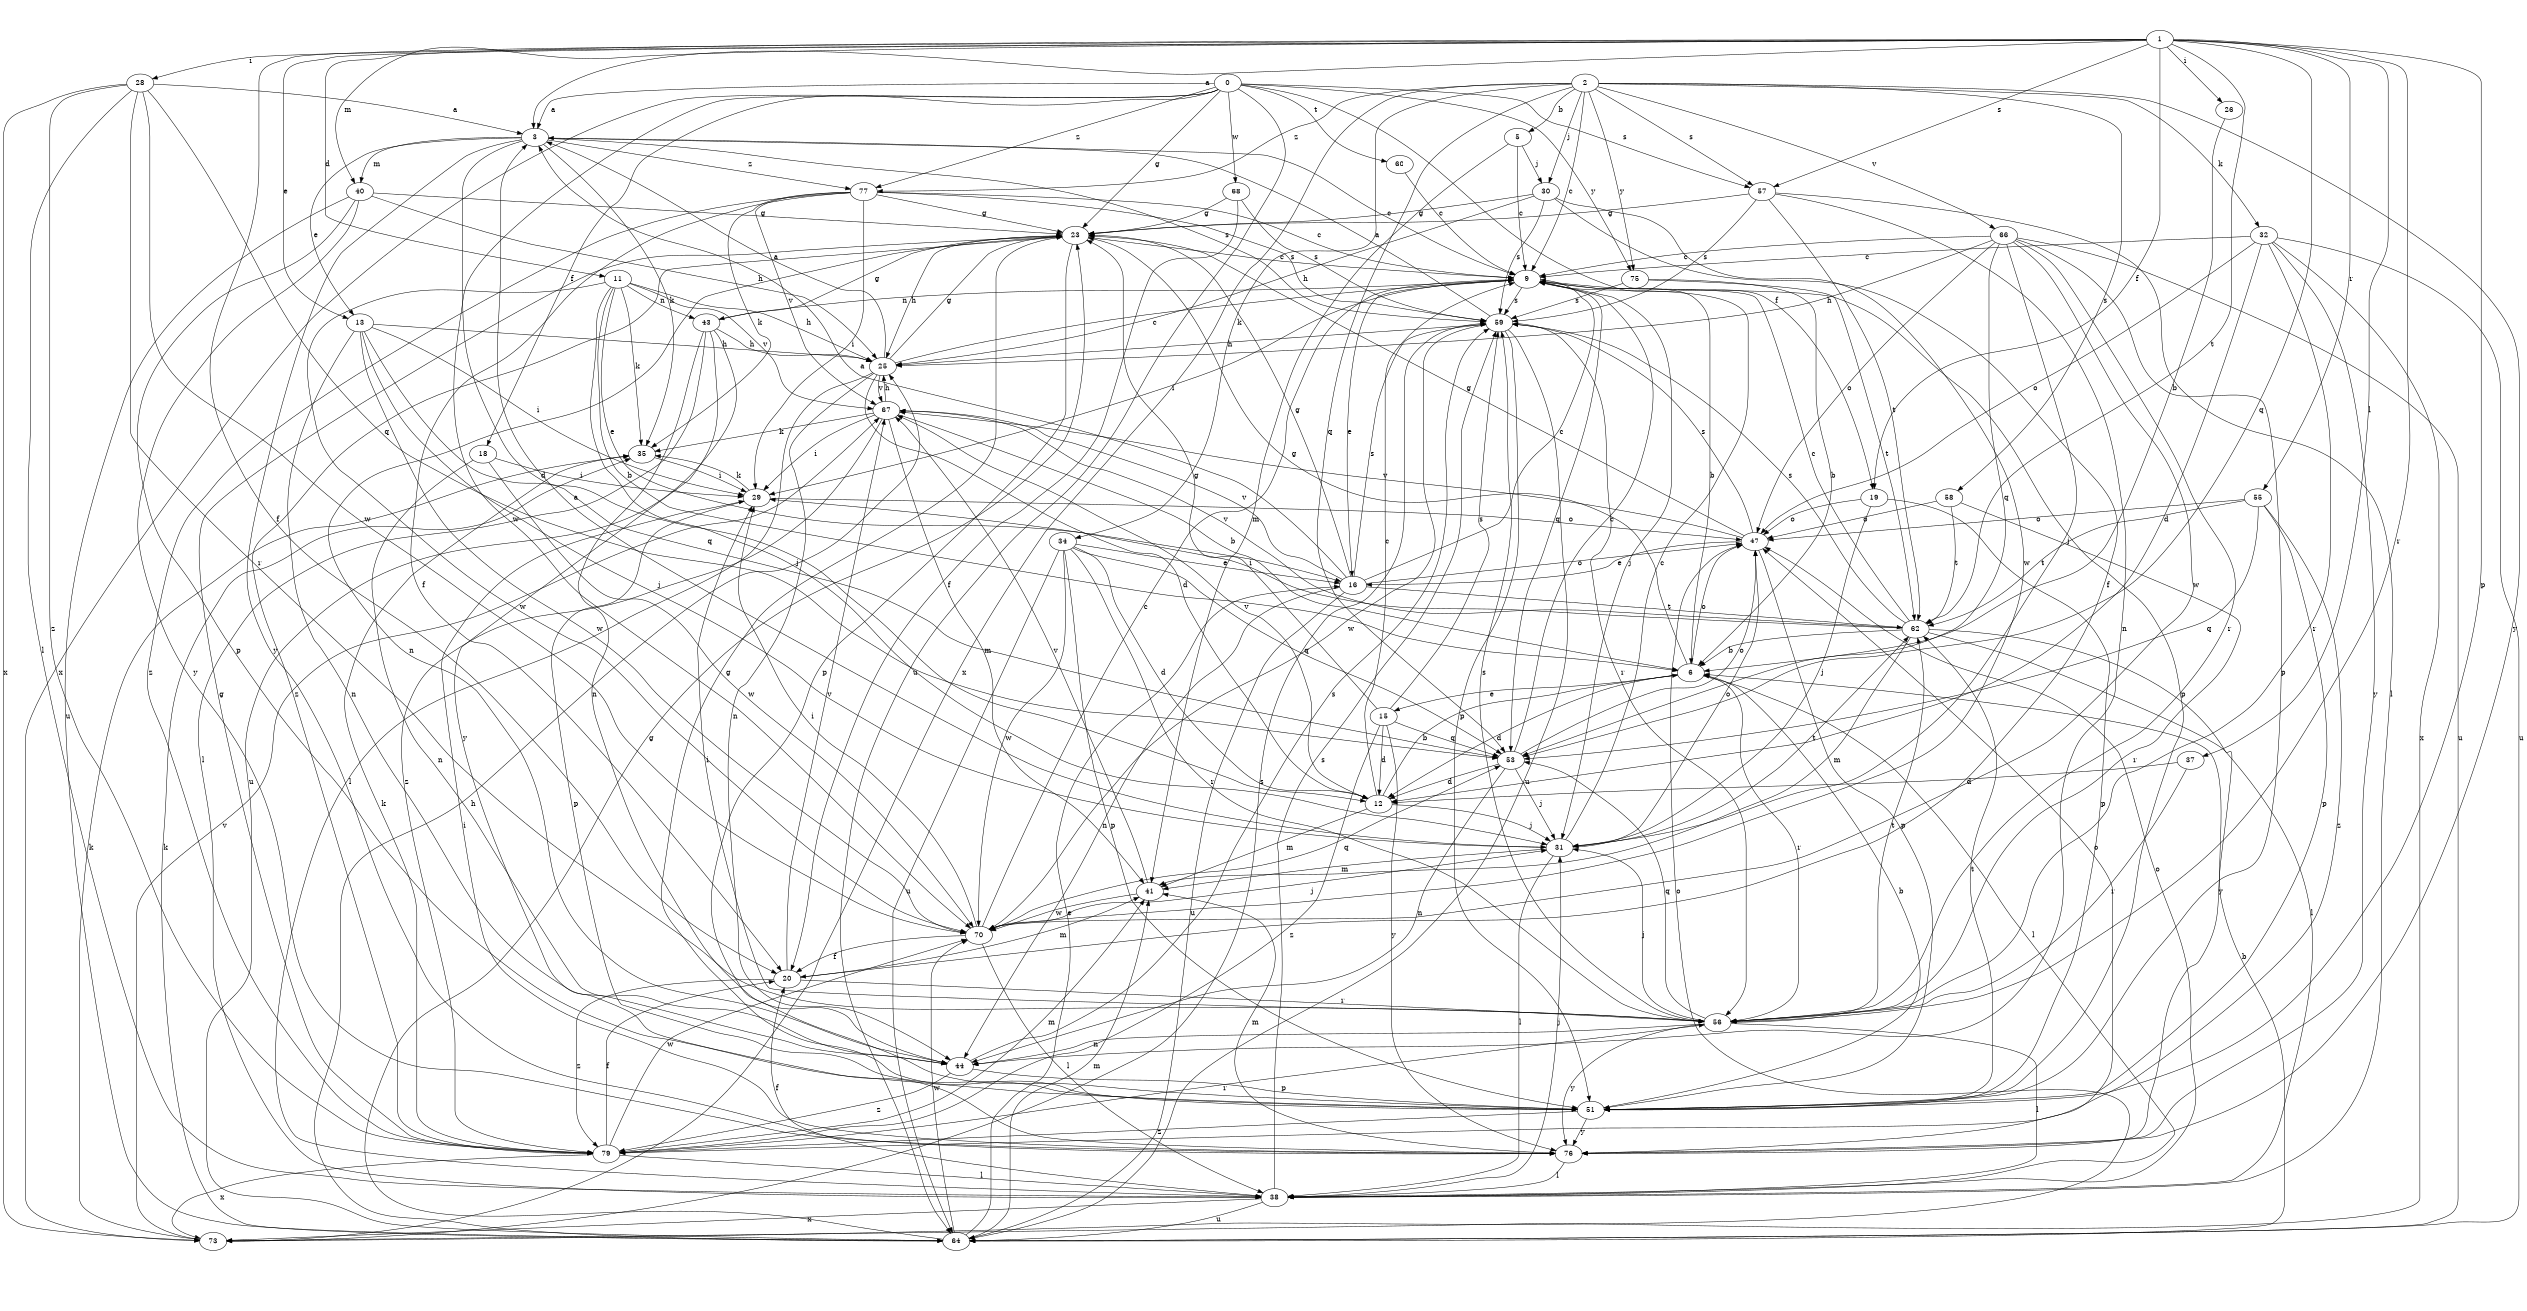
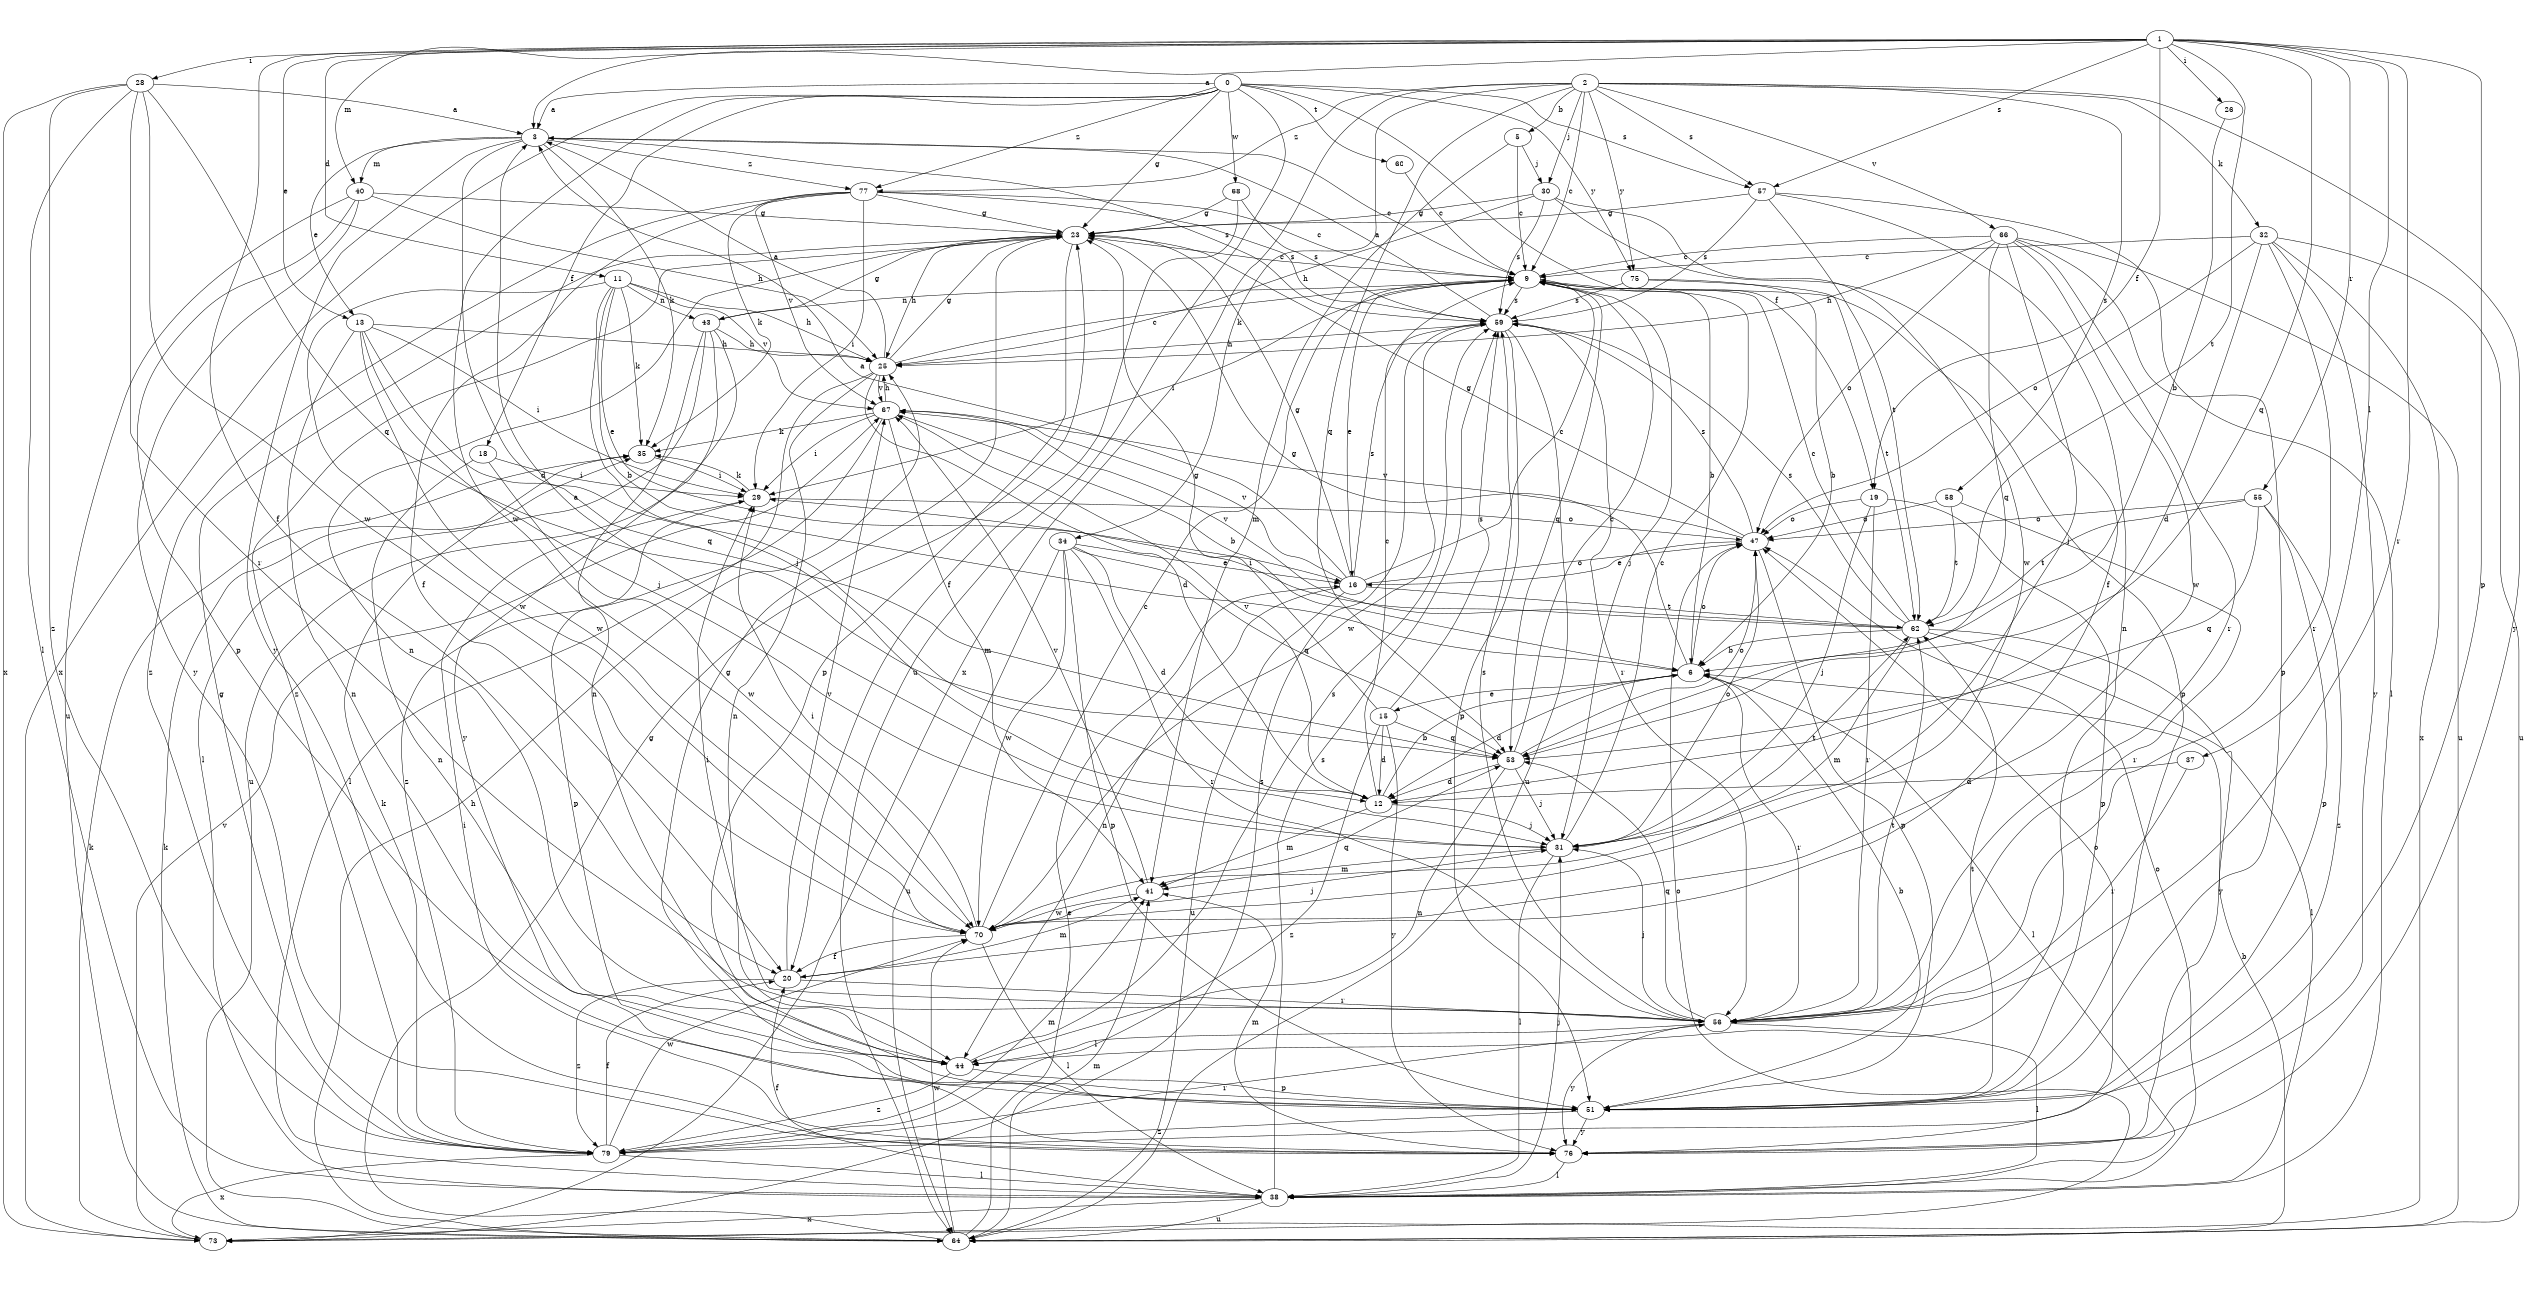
edge "19" -> "56": added, label "r"
edge "56" -> "44": label "n" -> "l"
